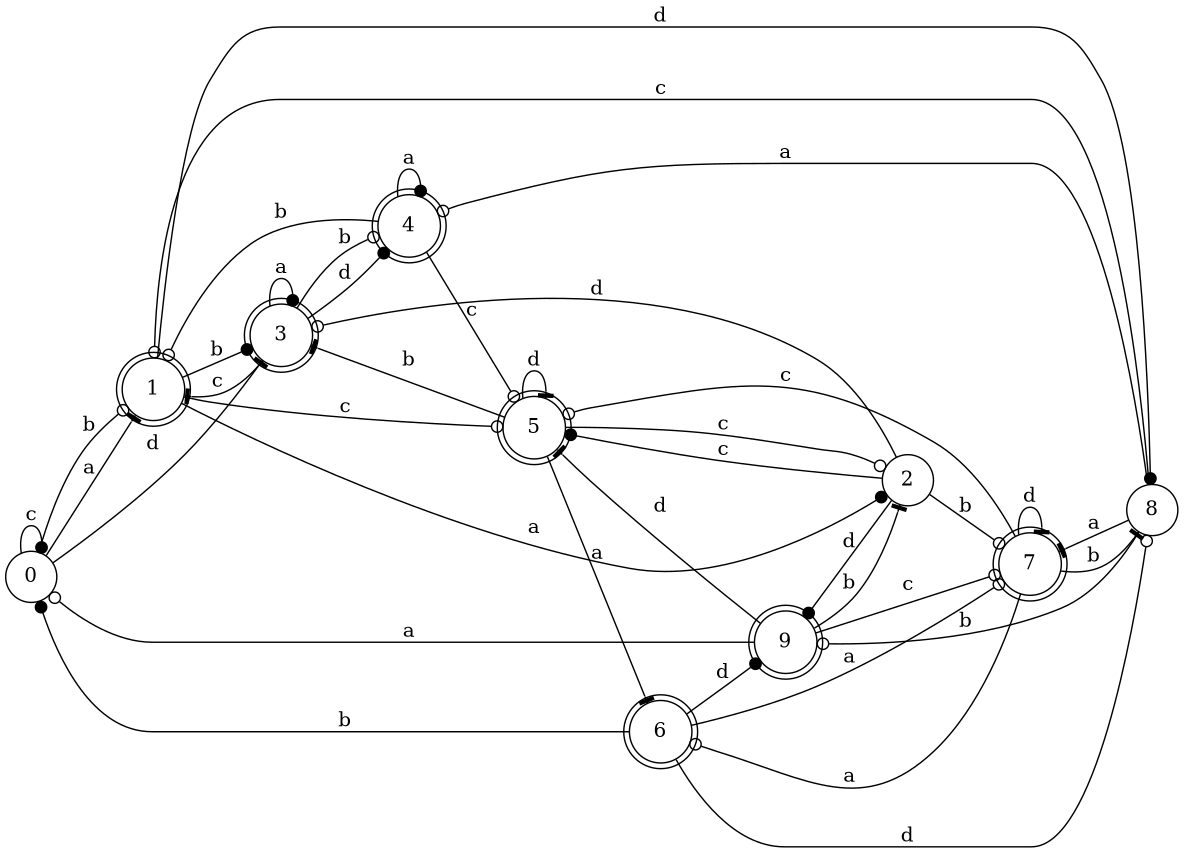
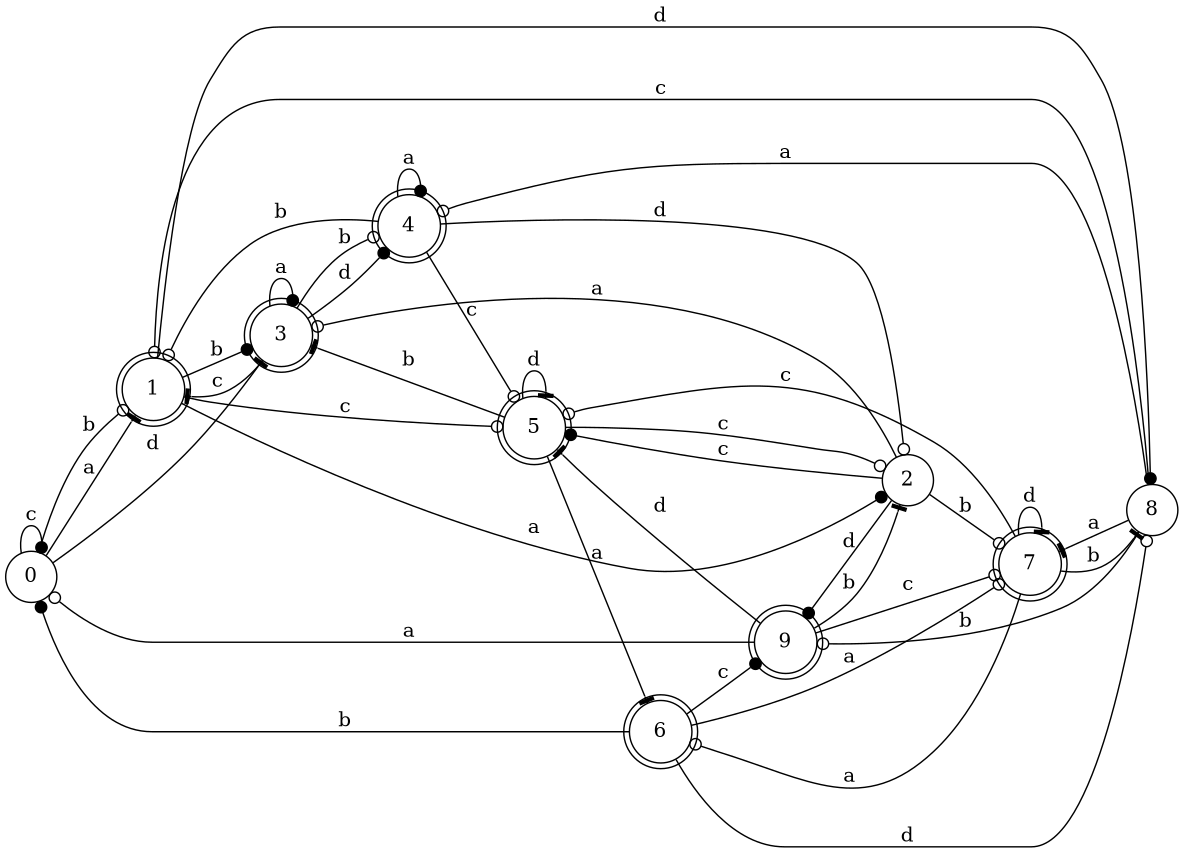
edge "4" -> "2": added, label "d"
edge "2" -> "3": label "d" -> "a"
edge "6" -> "9": label "d" -> "c"
